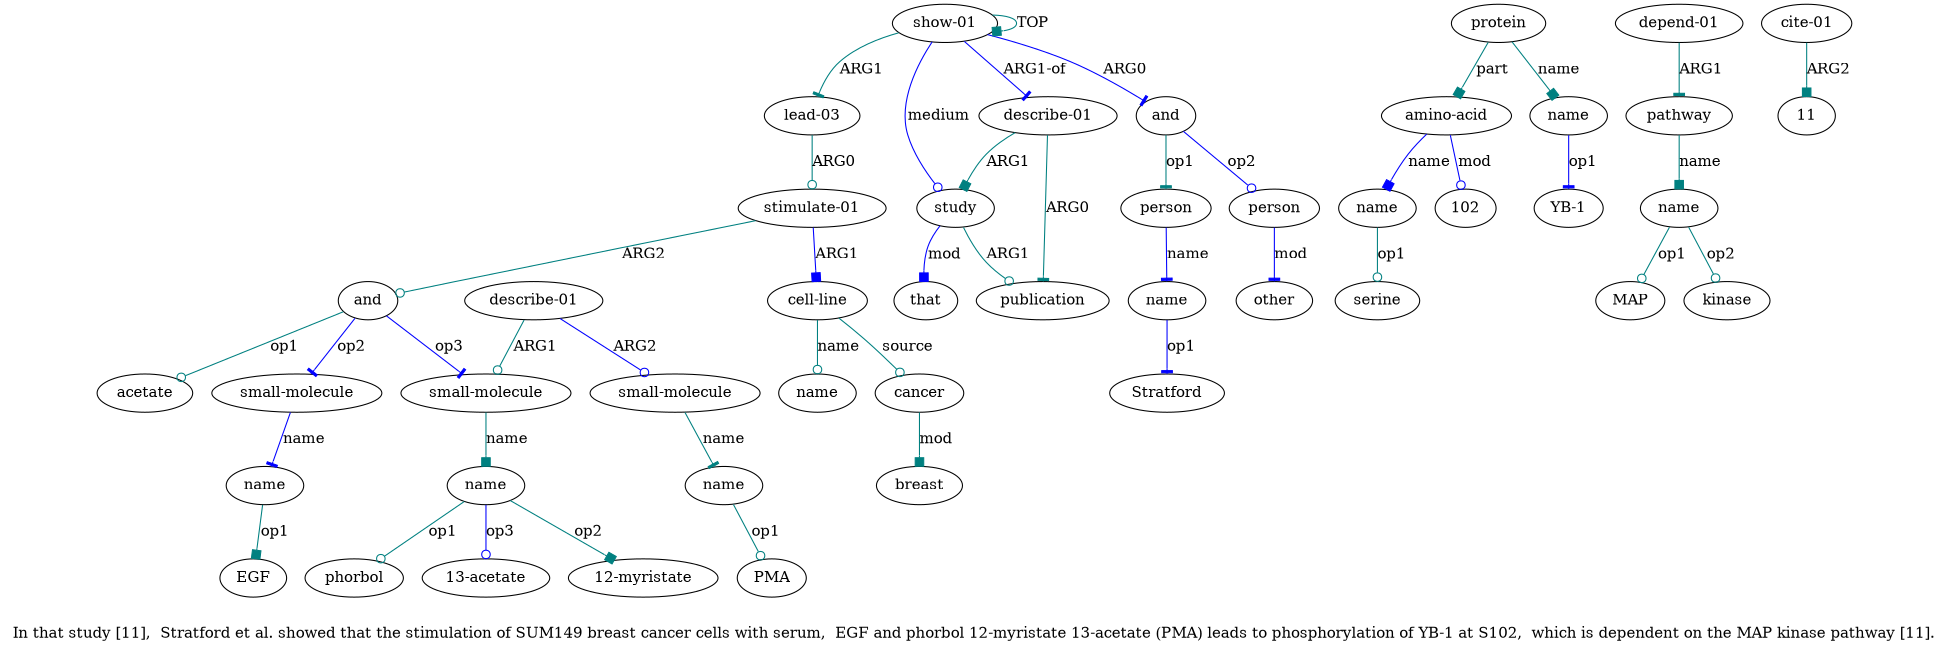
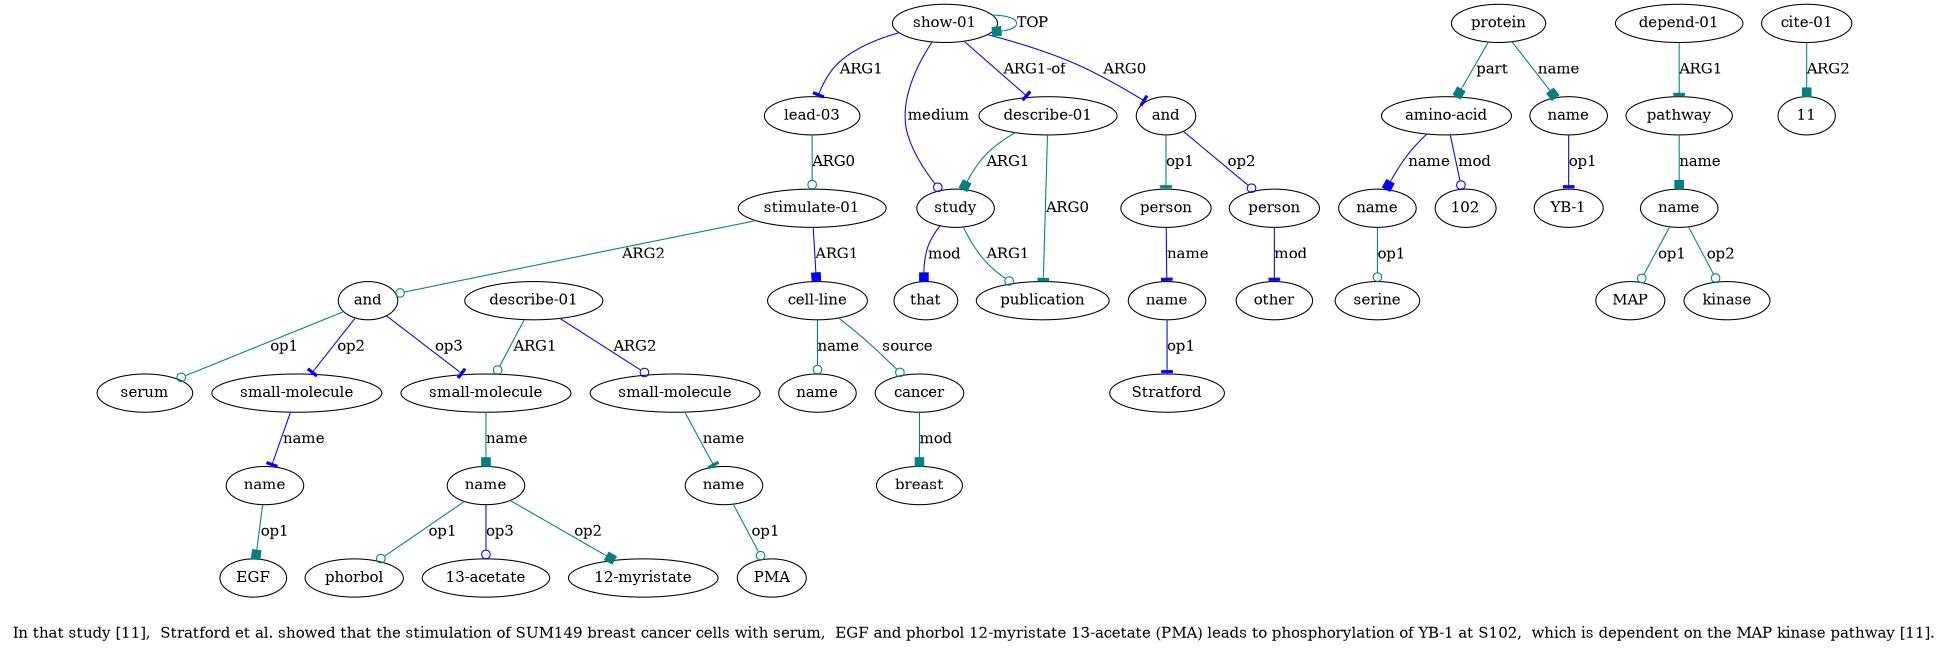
edge "show-01" -> "lead-03": color teal -> blue
node "acetate": label "acetate" -> "serum"
